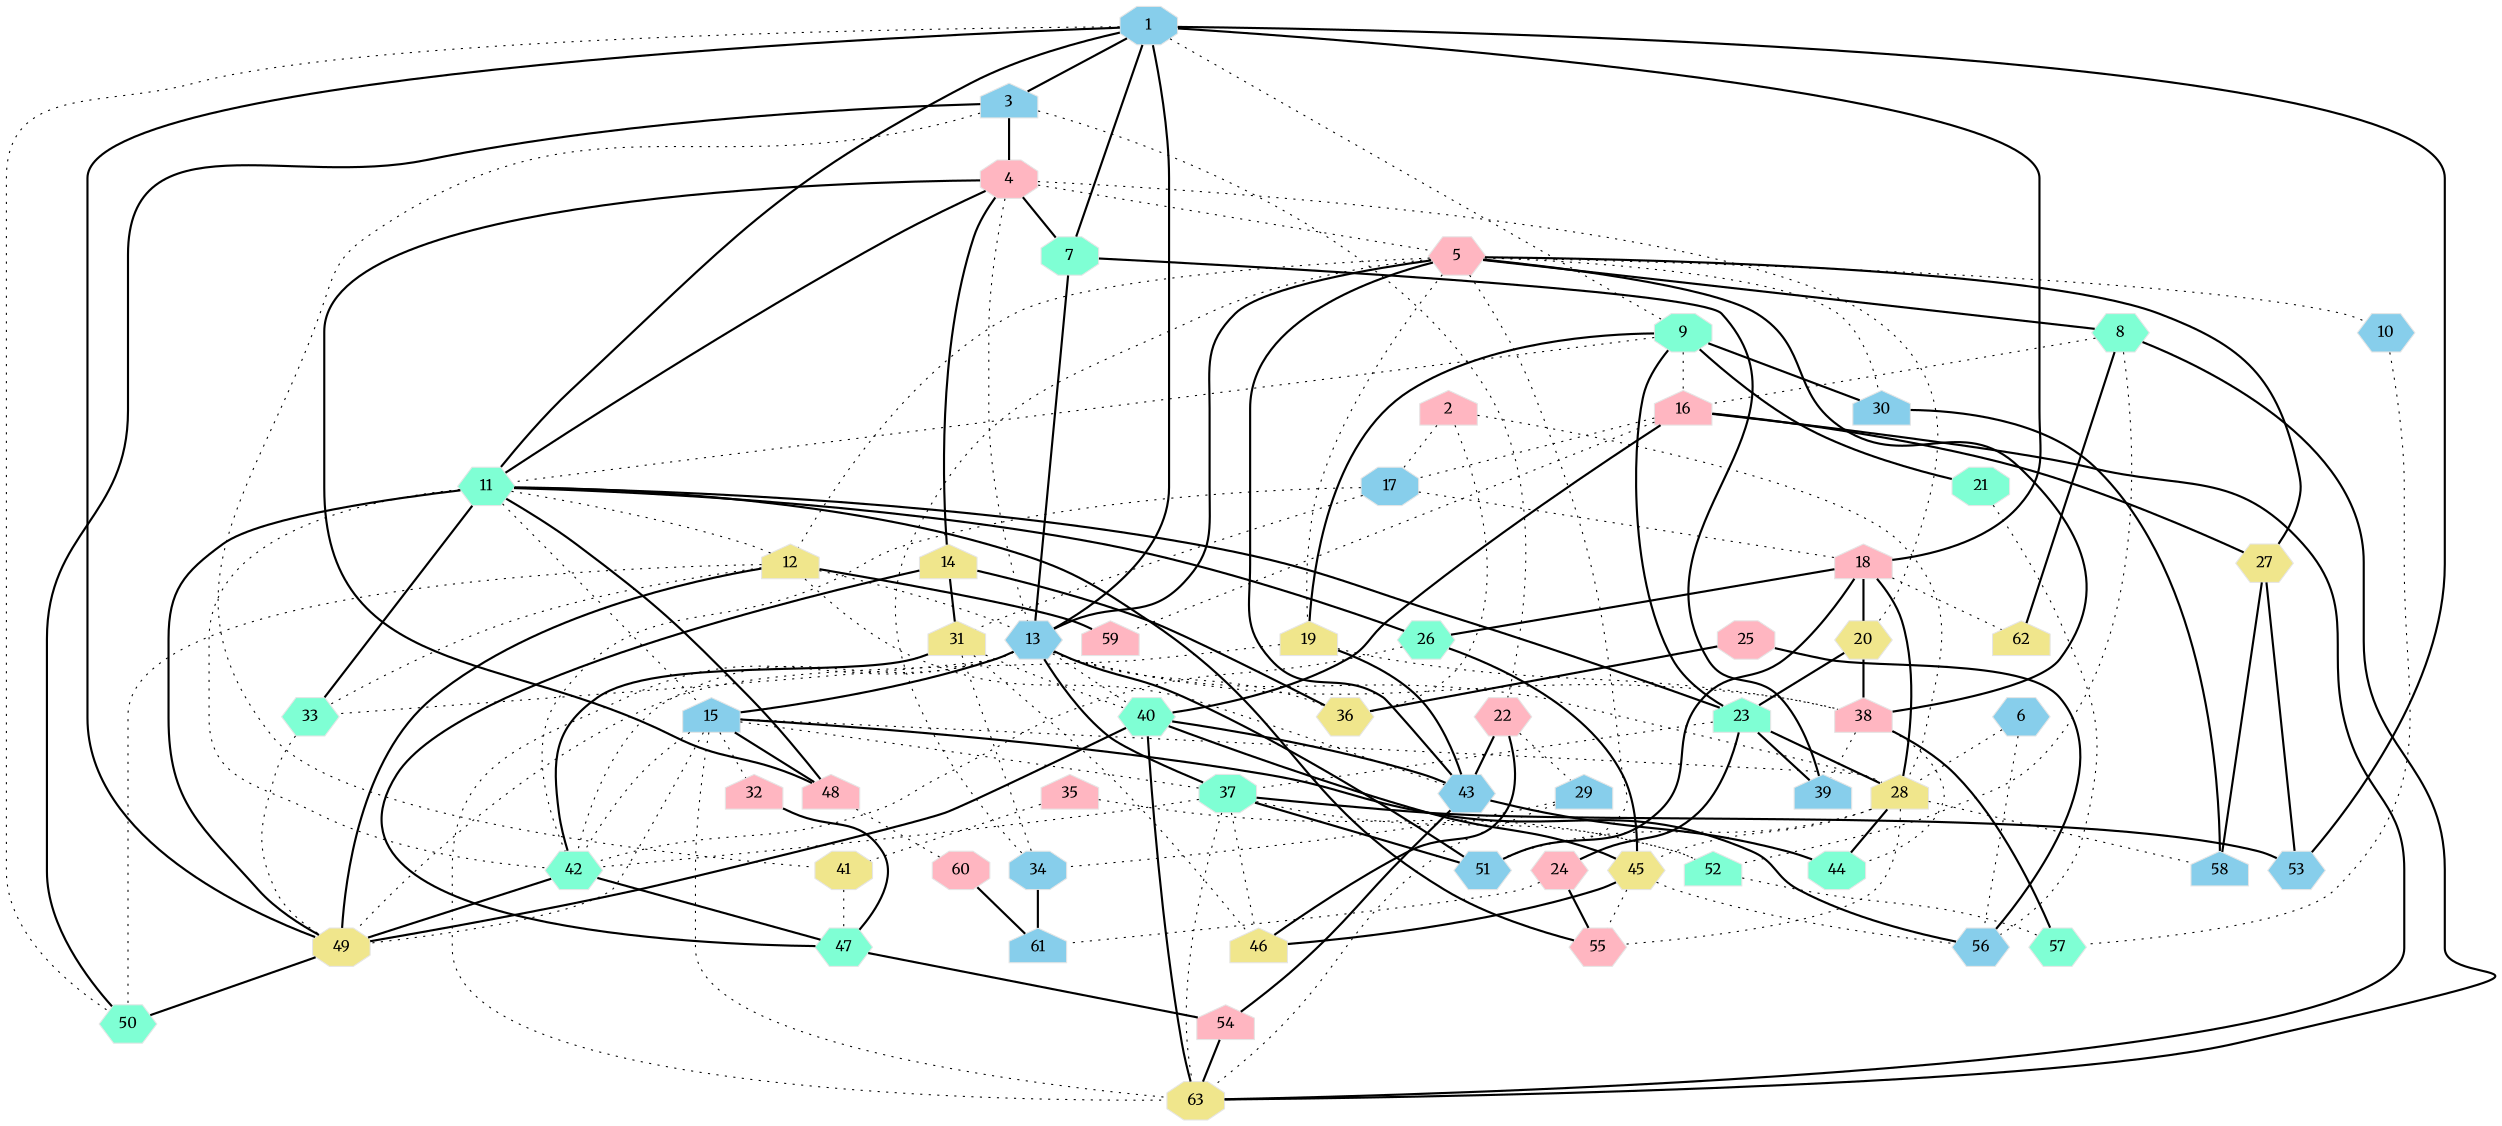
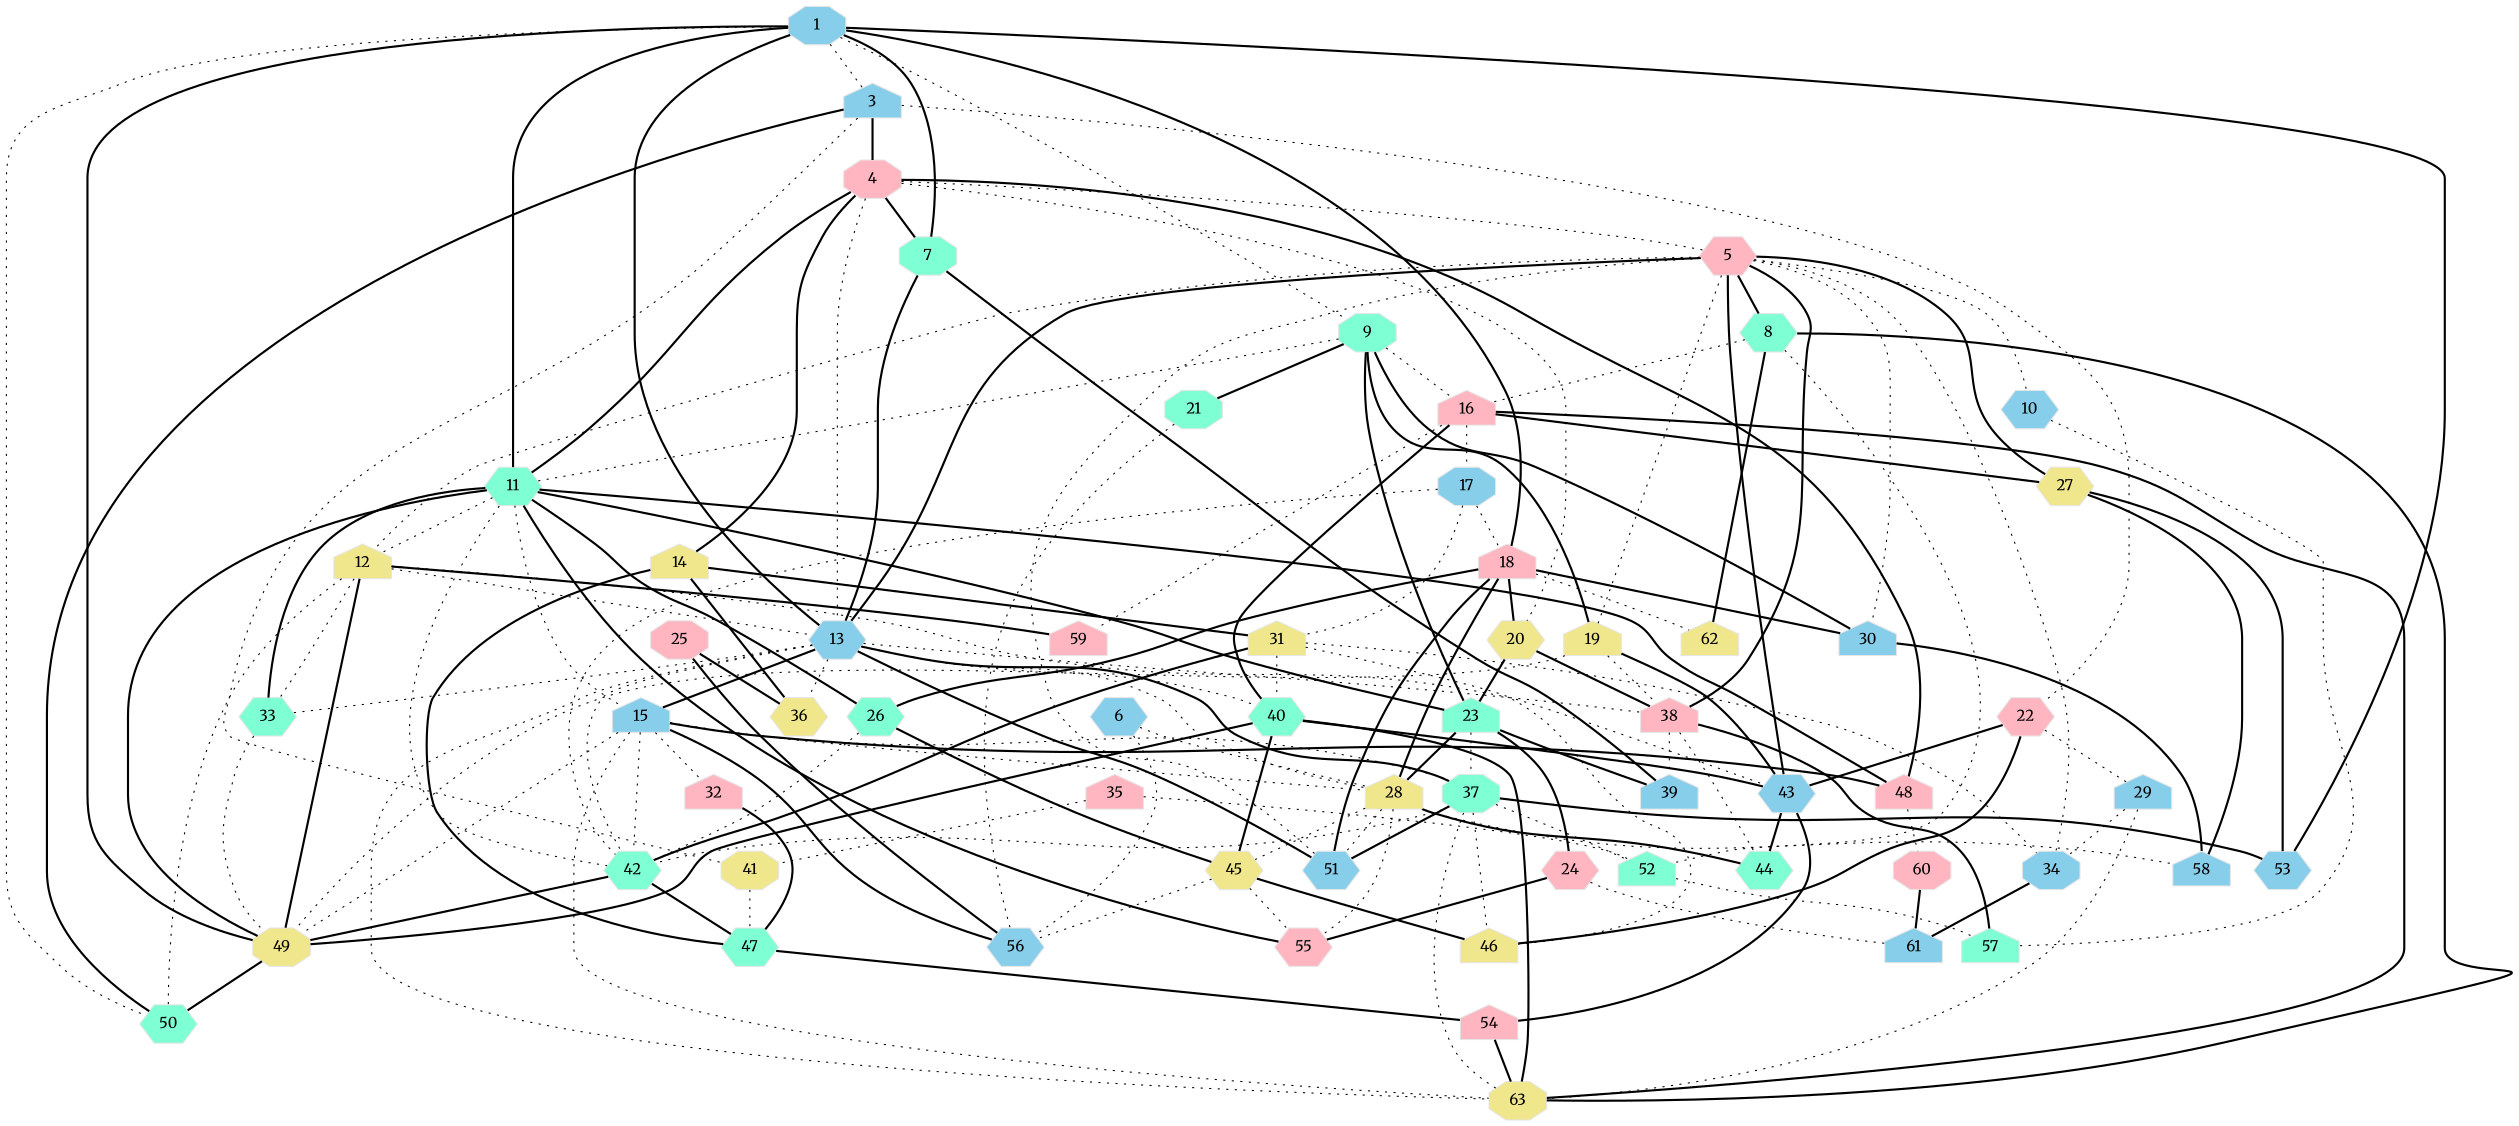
edge "1" -- "3": style bold -> dotted
node "2": removed
edge "18" -- "30": added
node "44": shape octagon -> hexagon
node "57": shape hexagon -> house
